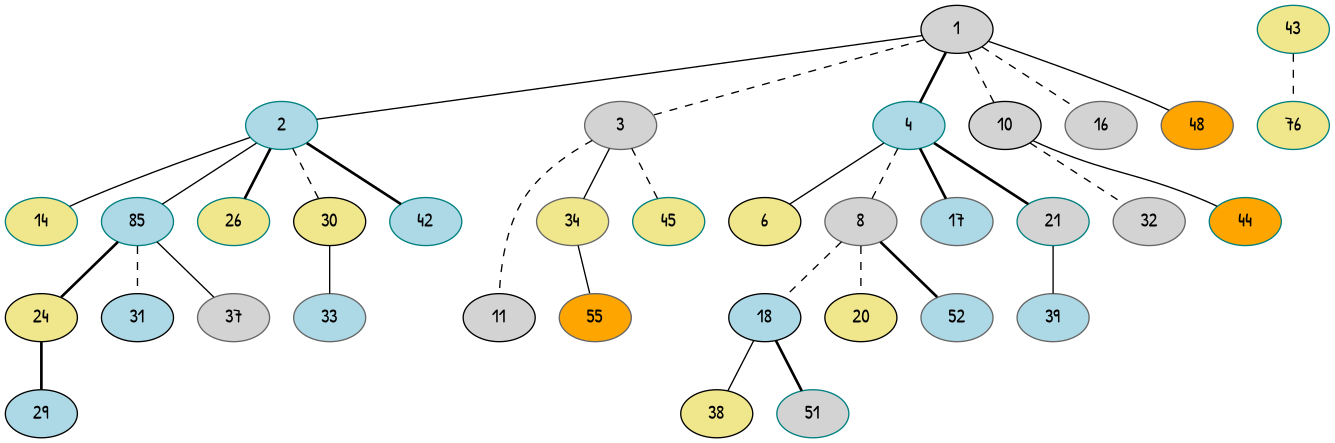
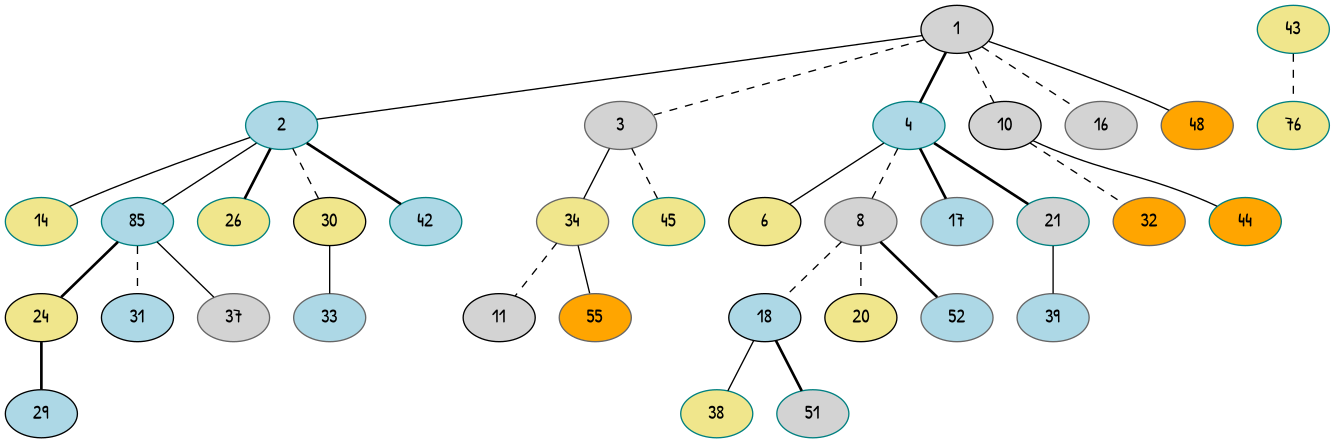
edge "3" -- "11": now "34" -- "11"
node "32": fillcolor lightgrey -> orange
node "38": color black -> teal
